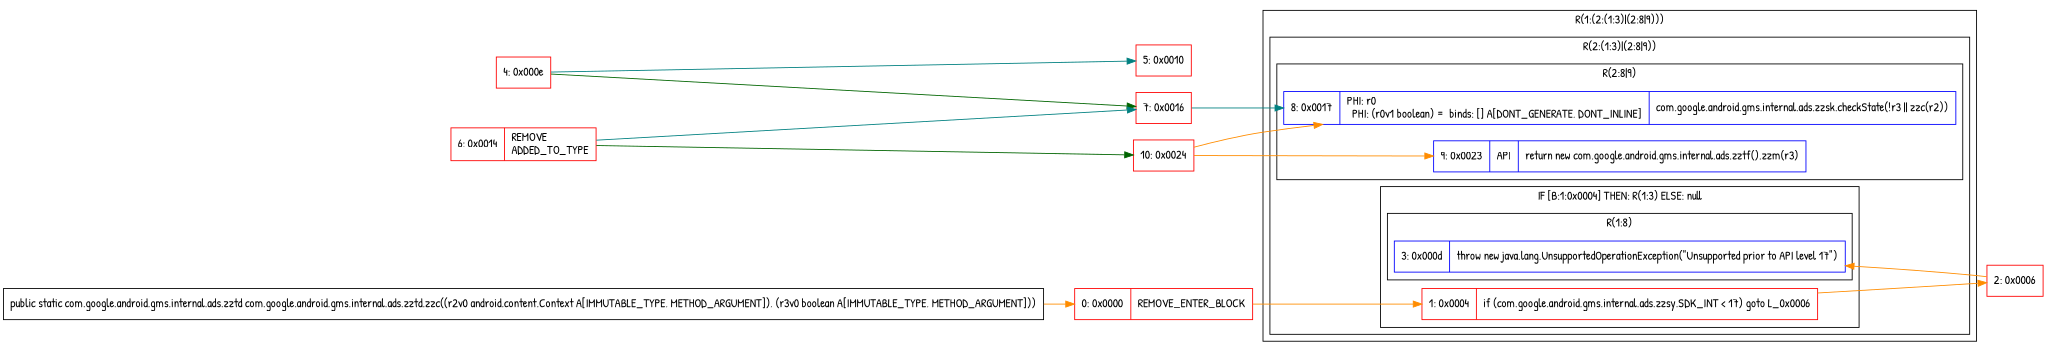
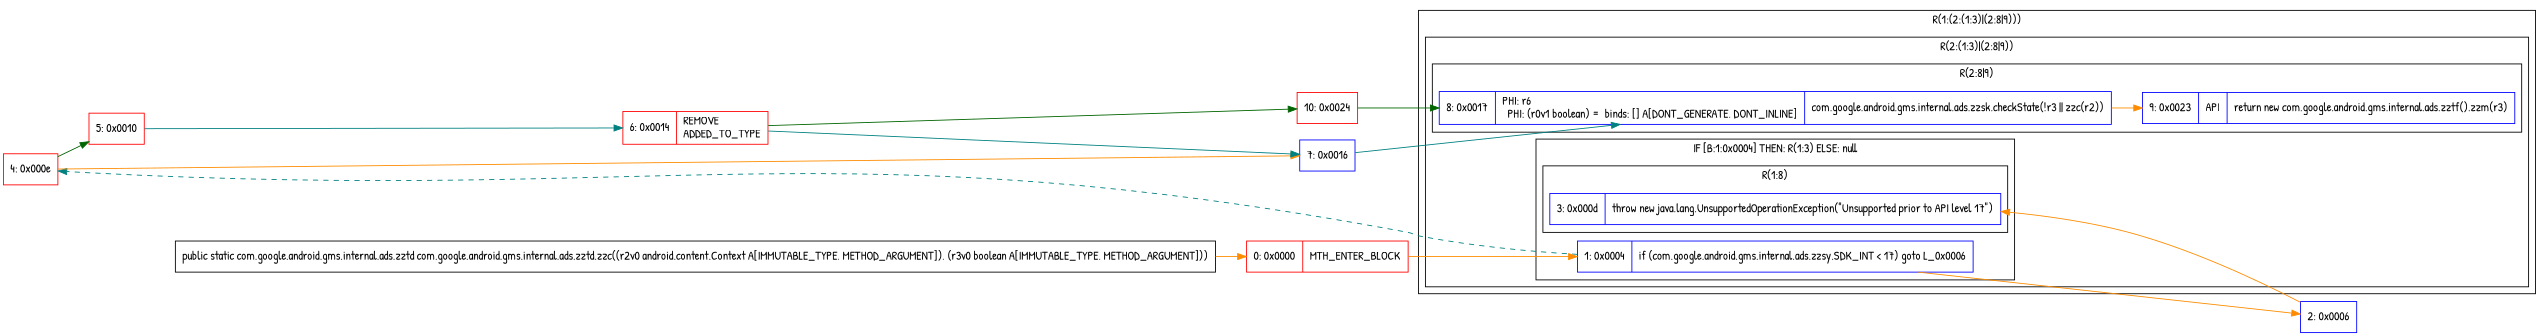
edge "4: 0x000e" -> "5: 0x0010": color teal -> darkgreen
edge "4: 0x000e" -> "7: 0x0016": color darkgreen -> darkorange
node "8: 0x0017": text "PHI: r0" -> "PHI: r6"
node "7: 0x0016": color red -> blue
edge "5: 0x0010" -> "6: 0x0014": added
edge "10: 0x0024" -> "8: 0x0017": color darkorange -> darkgreen
edge "10: 0x0024" -> "9: 0x0023": now "8: 0x0017" -> "9: 0x0023"
edge "1: 0x0004" -> "4: 0x000e": added
node "2: 0x0006": color red -> blue
node "0: 0x0000": text "REMOVE_ENTER_BLOCK" -> "MTH_ENTER_BLOCK"
node "1: 0x0004": color red -> blue
